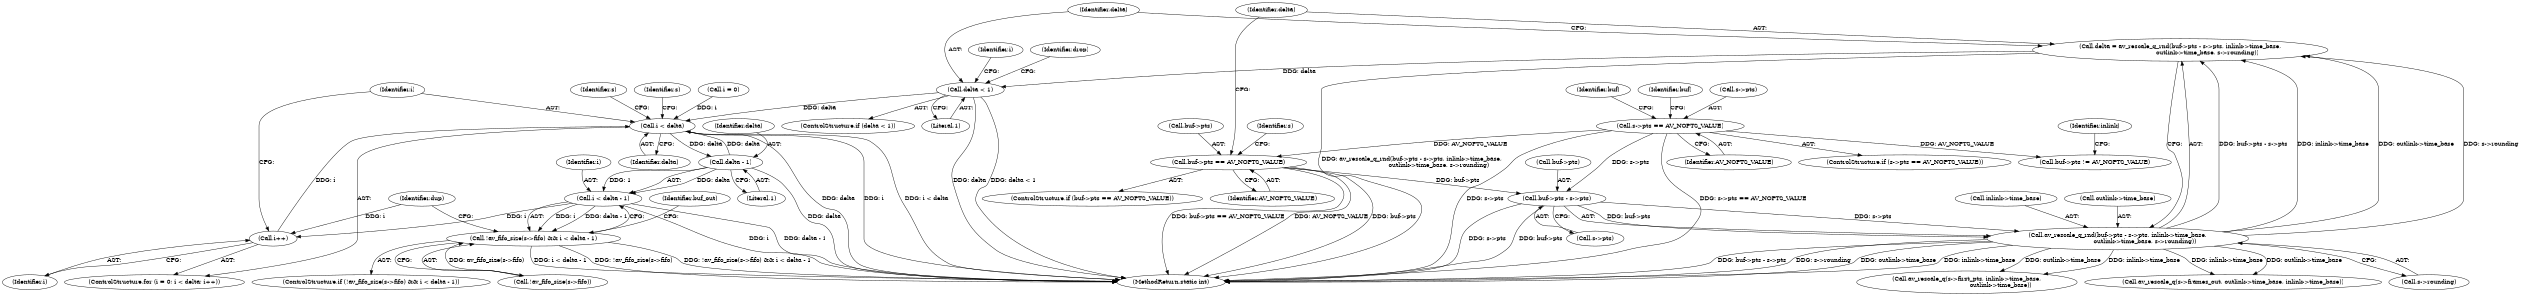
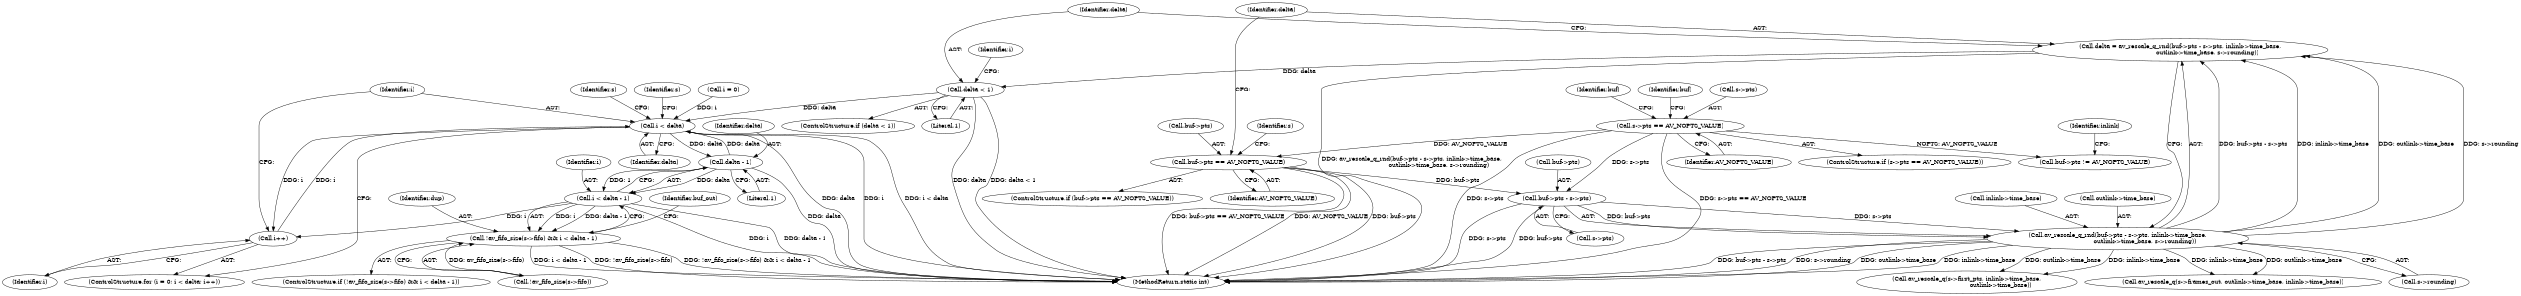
node "(Identifier,drop)": removed
edge "(Call,s->pts == AV_NOPTS_VALUE)" -> "(Call,buf->pts != AV_NOPTS_VALUE)": label "DDG: AV_NOPTS_VALUE" -> "NOPTS: AV_NOPTS_VALUE"
edge "(Call,i < delta - 1)" -> "(Call,delta - 1)": added, label "CFG:"
edge "(Call,i < delta)" -> "(ControlStructure,for (i = 0; i < delta; i++))": label "AST: " -> "CFG: "
edge "(Identifier,dup)" -> "(Call,!av_fifo_size(s->fifo) && i < delta - 1)": label "CFG: " -> "AST: "
edge "(Identifier,dup)" -> "(Call,i++)": now "(Call,i < delta)" -> "(Call,i++)"
